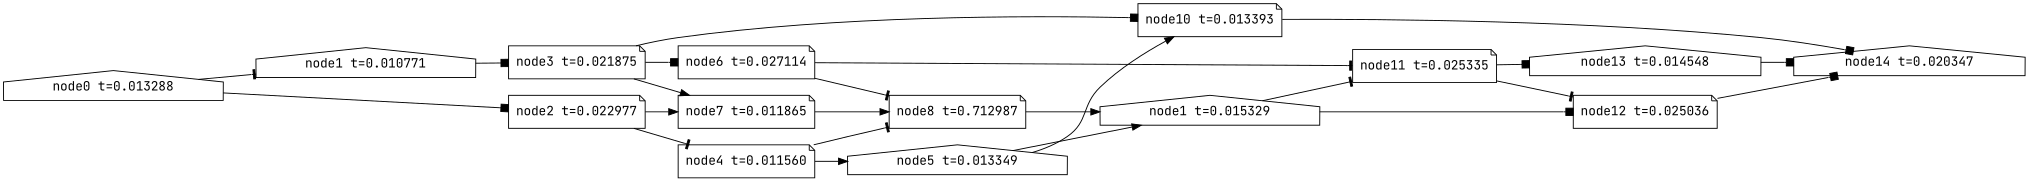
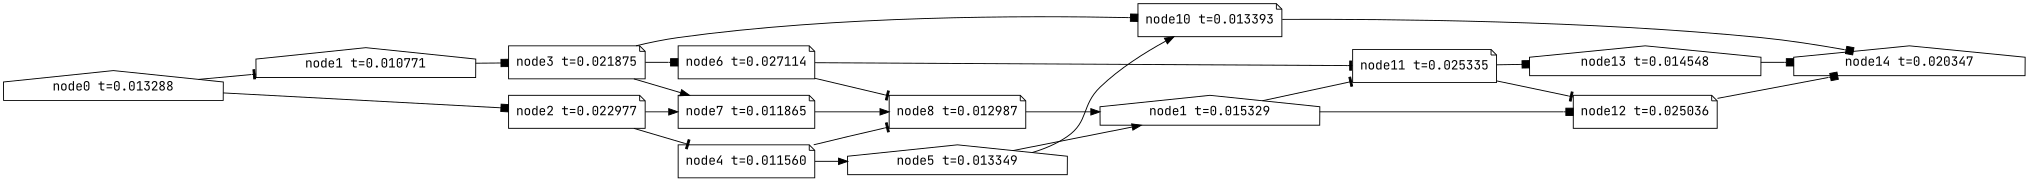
node "node8 t=0.712987": label "node8 t=0.712987" -> "node8 t=0.012987"
